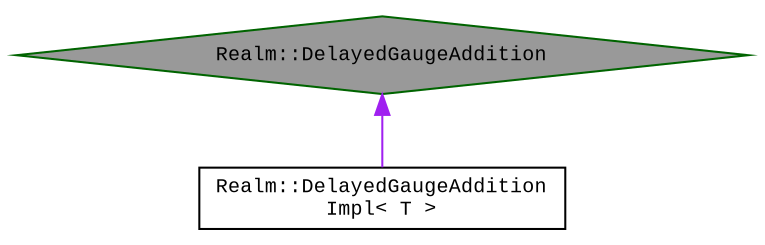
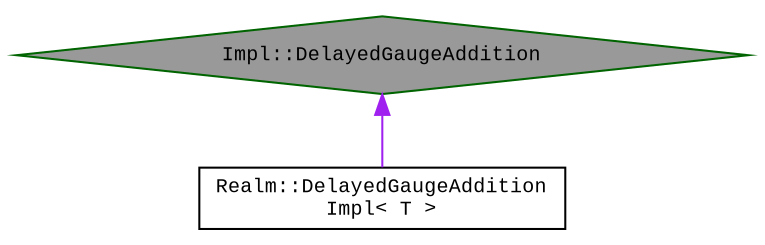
node "Realm::DelayedGaugeAddition": label "Realm::DelayedGaugeAddition" -> "Impl::DelayedGaugeAddition"
